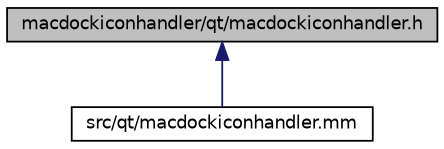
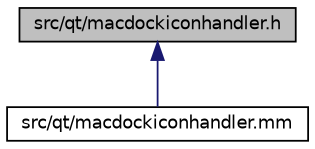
node "macdockiconhandler/qt/macdockiconhandler.h": label "macdockiconhandler/qt/macdockiconhandler.h" -> "src/qt/macdockiconhandler.h"
